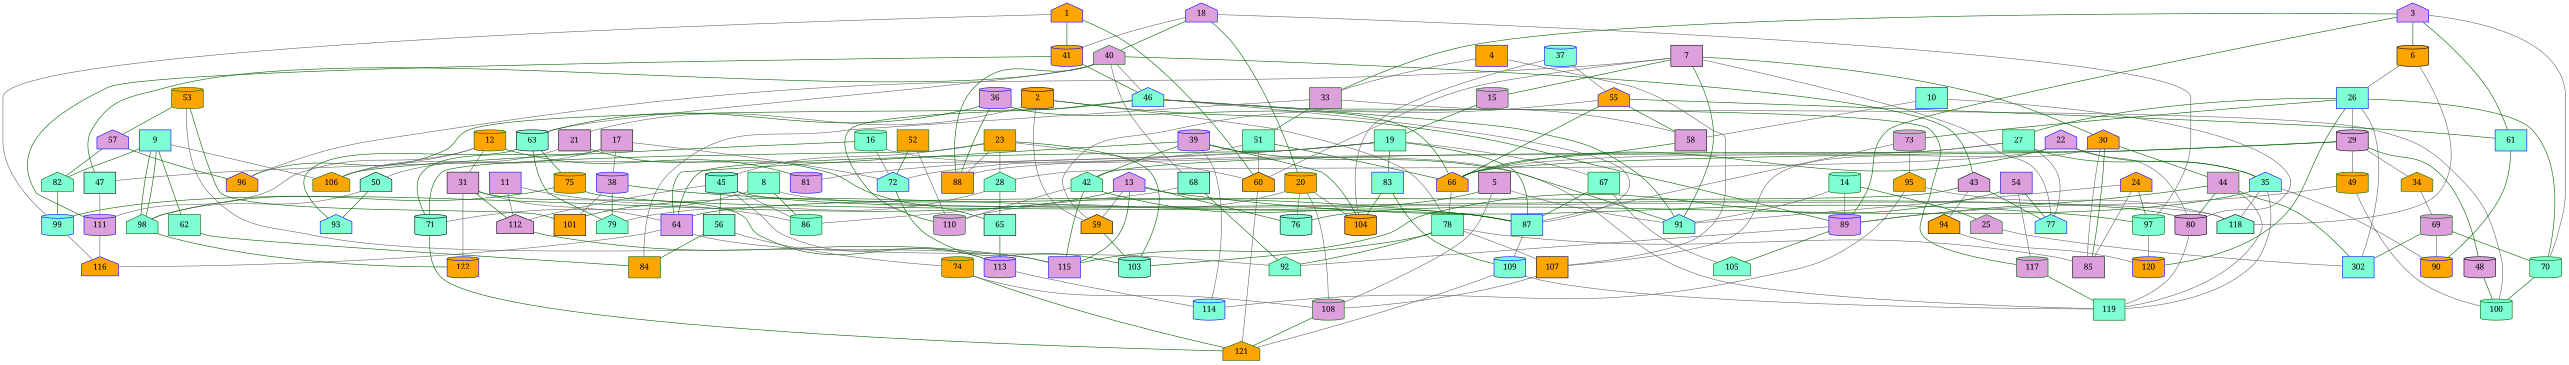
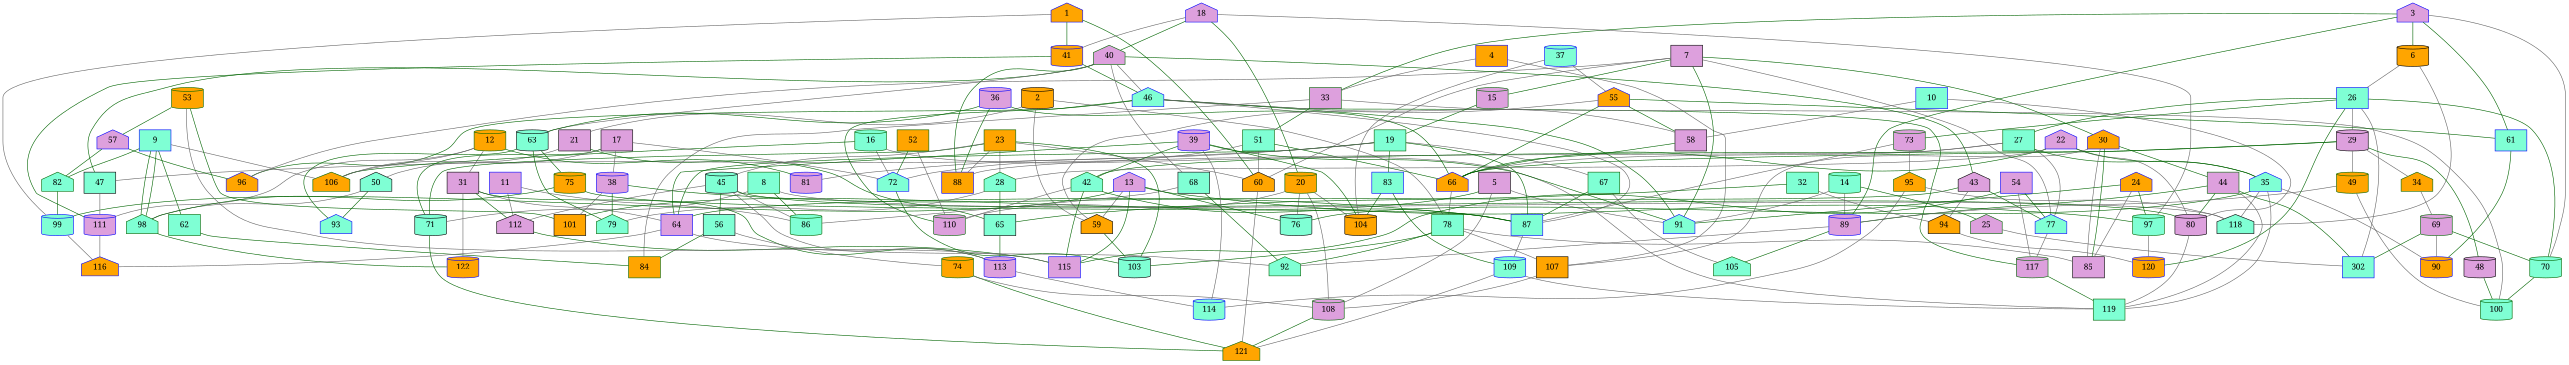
edge "2" -- "89": removed
node "32": added
edge "24" -- "91": color gray40 -> darkgreen
edge "77" -- "117": added
